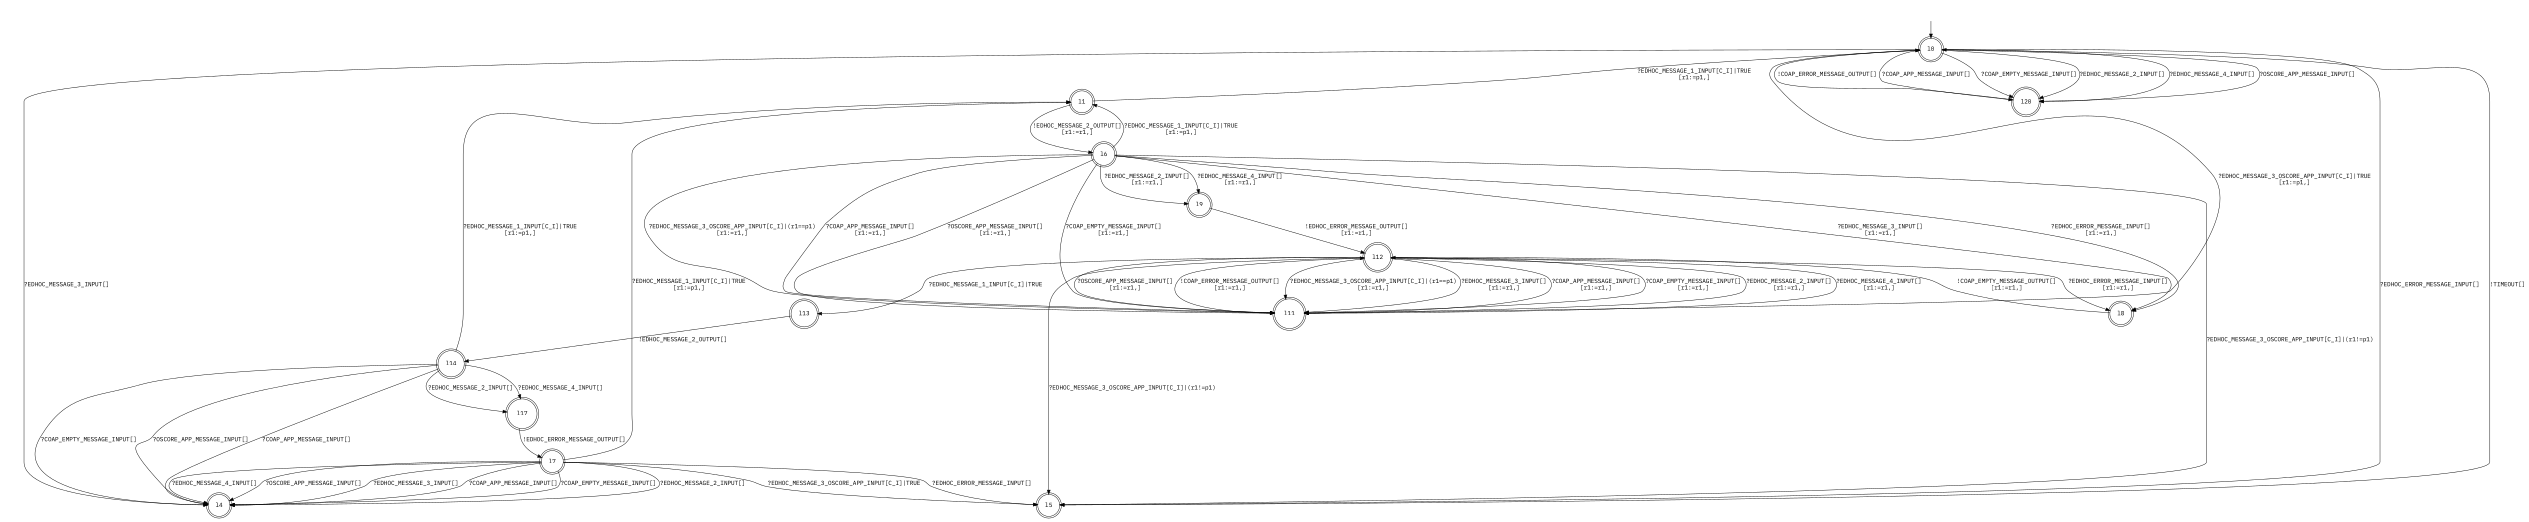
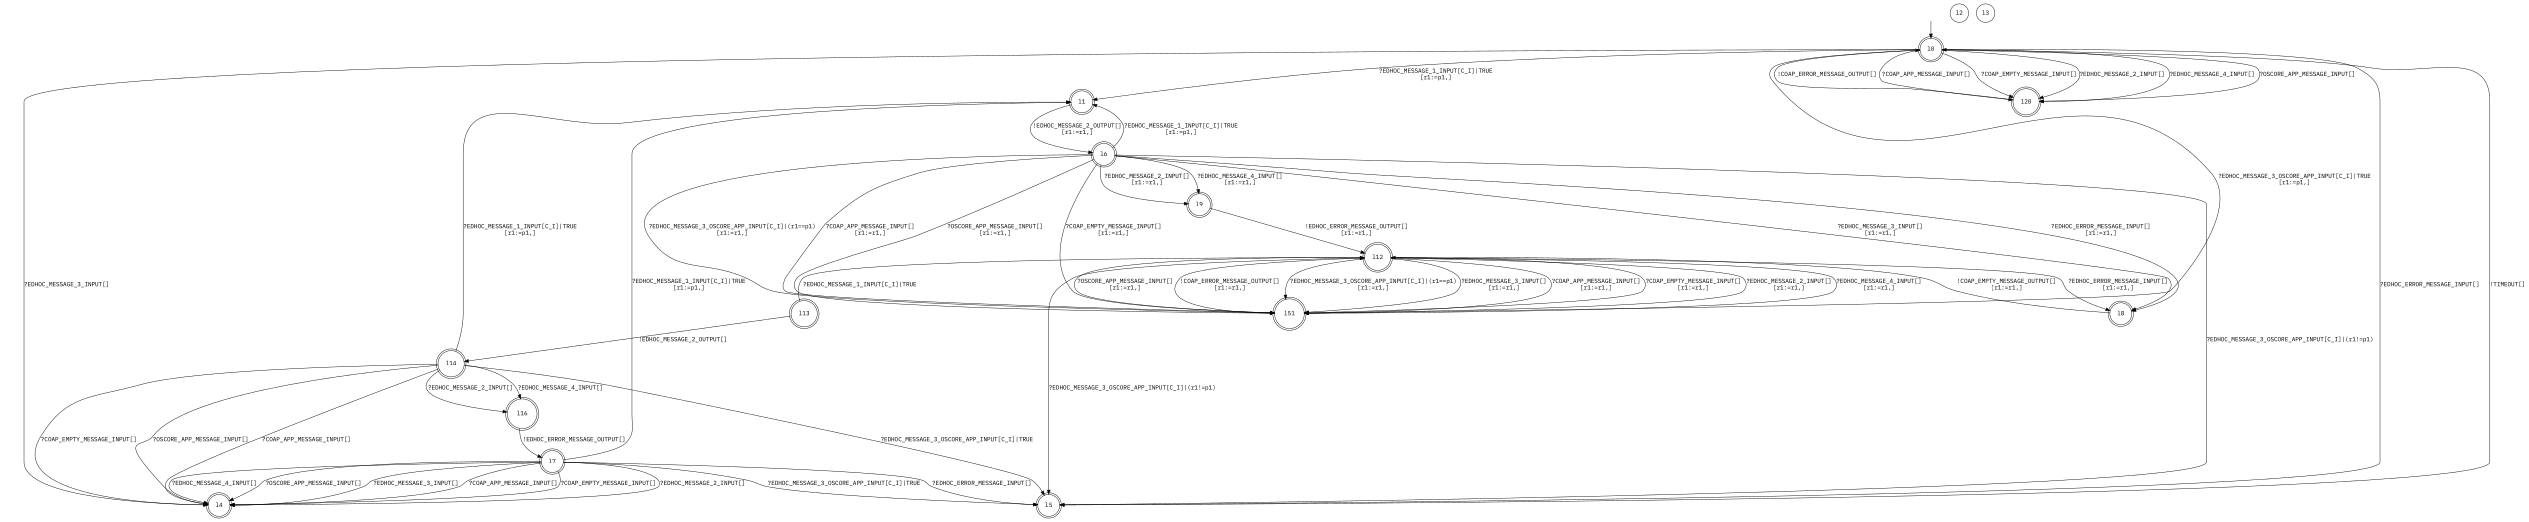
node "l2": added
node "l3": added
edge "l1" -> "l0": reversed
edge "l12" -> "l13": reversed
node "l11": label "l11" -> "l51"
node "l17": label "l17" -> "l16"
edge "l14" -> "l5": added, label "?EDHOC_MESSAGE_3_OSCORE_APP_INPUT[C_I]|TRUE"
